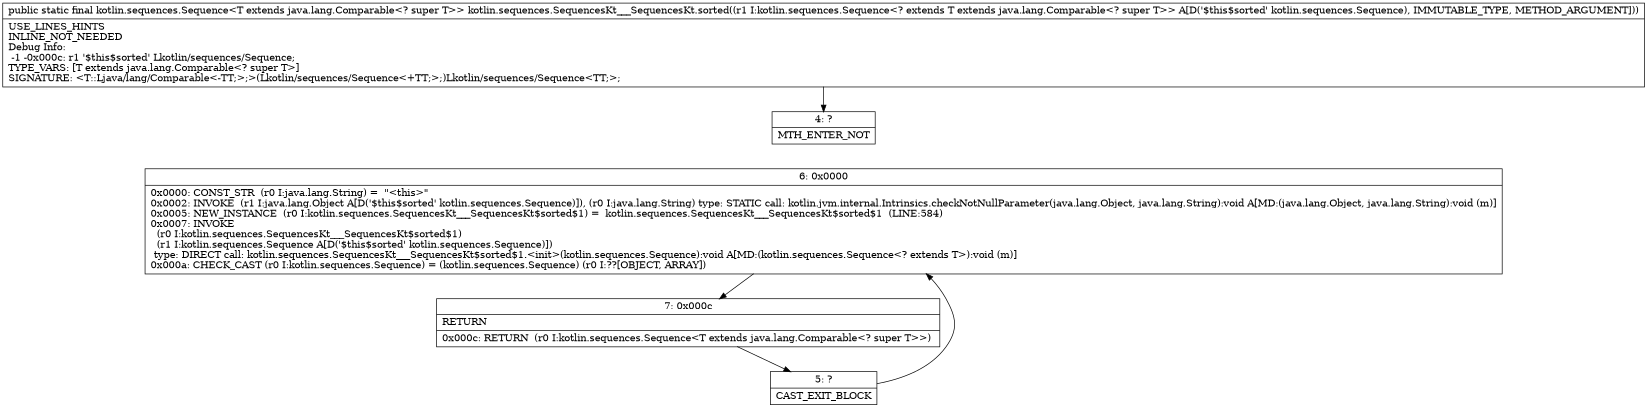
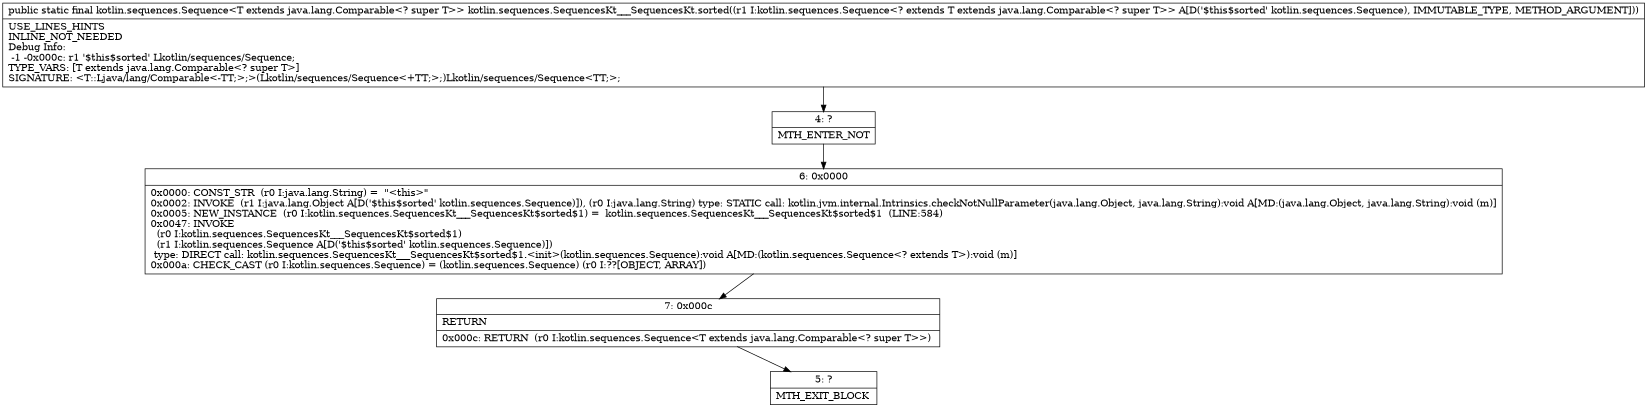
node "6: 0x0000": text "0x0007: INVOKE" -> "0x0047: INVOKE"
edge "5: ?" -> "6: 0x0000": now "4: ?" -> "6: 0x0000"
node "5: ?": text "CAST_EXIT_BLOCK" -> "MTH_EXIT_BLOCK"
